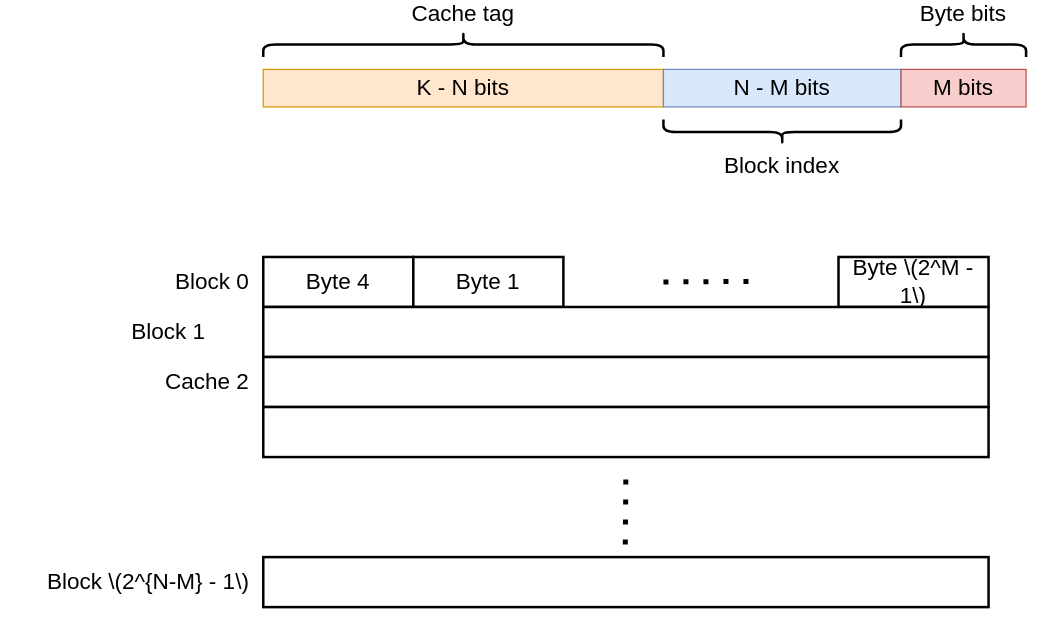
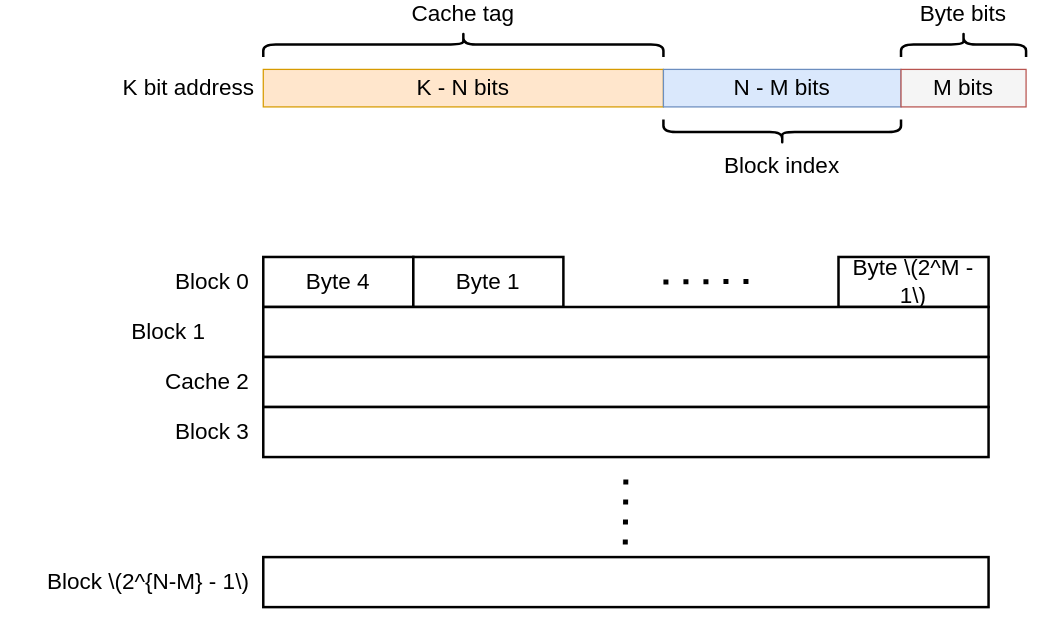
node "K bit address": added
node "M bits": fillcolor #f8cecc -> #f5f5f5
node "Block 3": added
